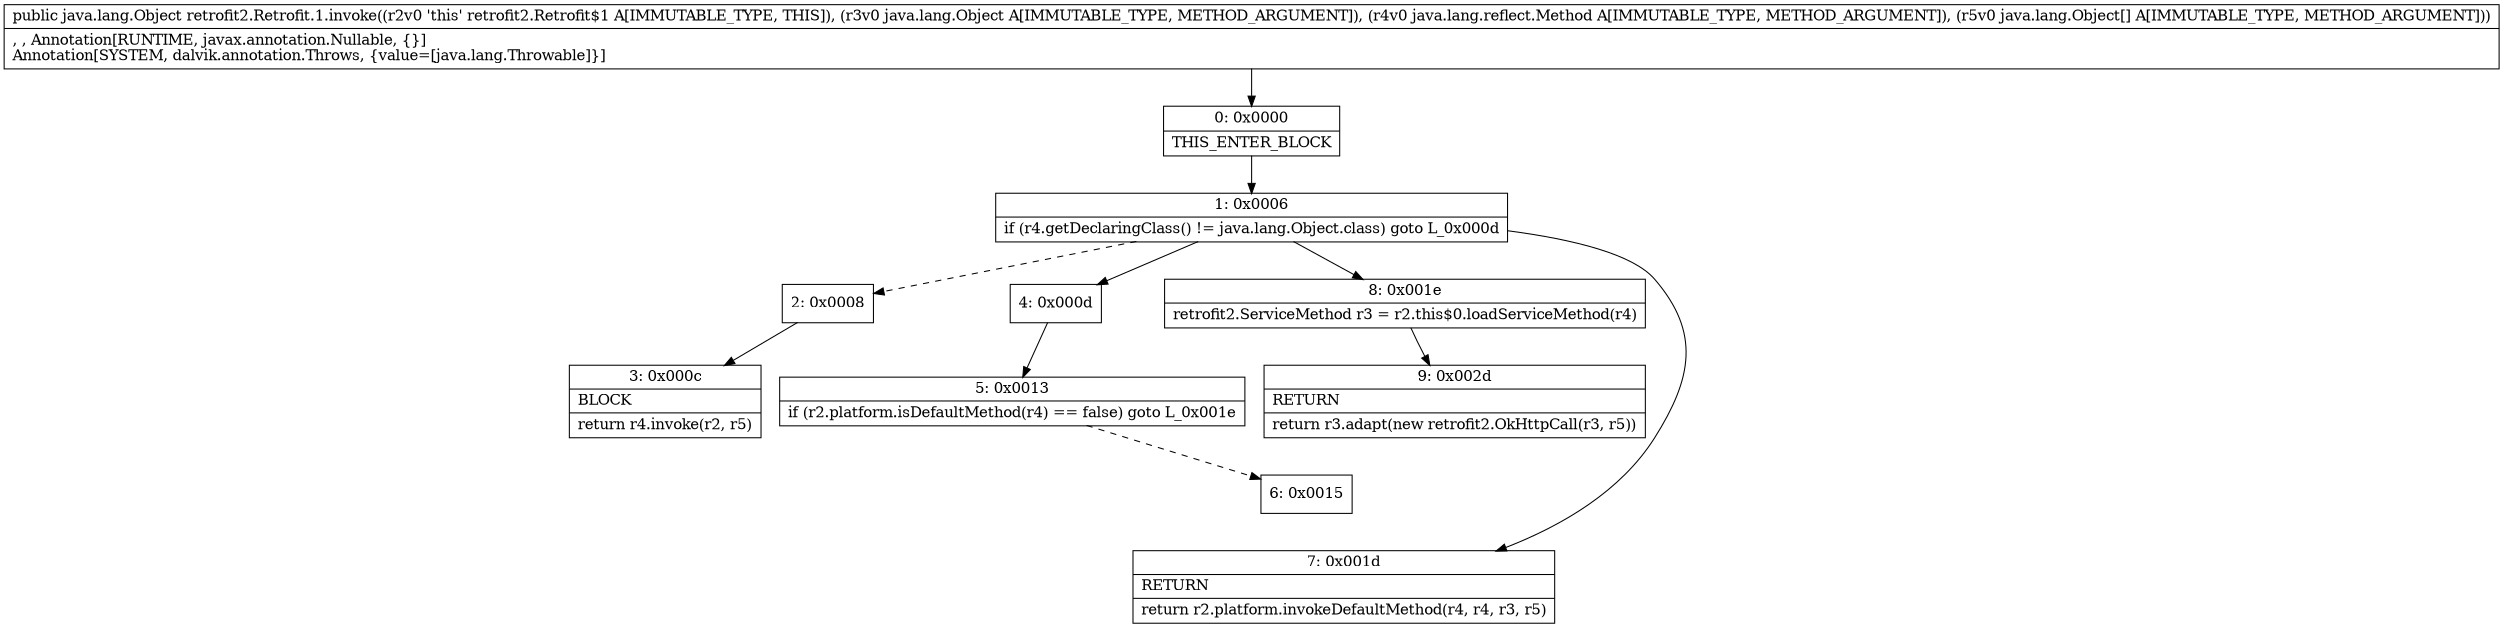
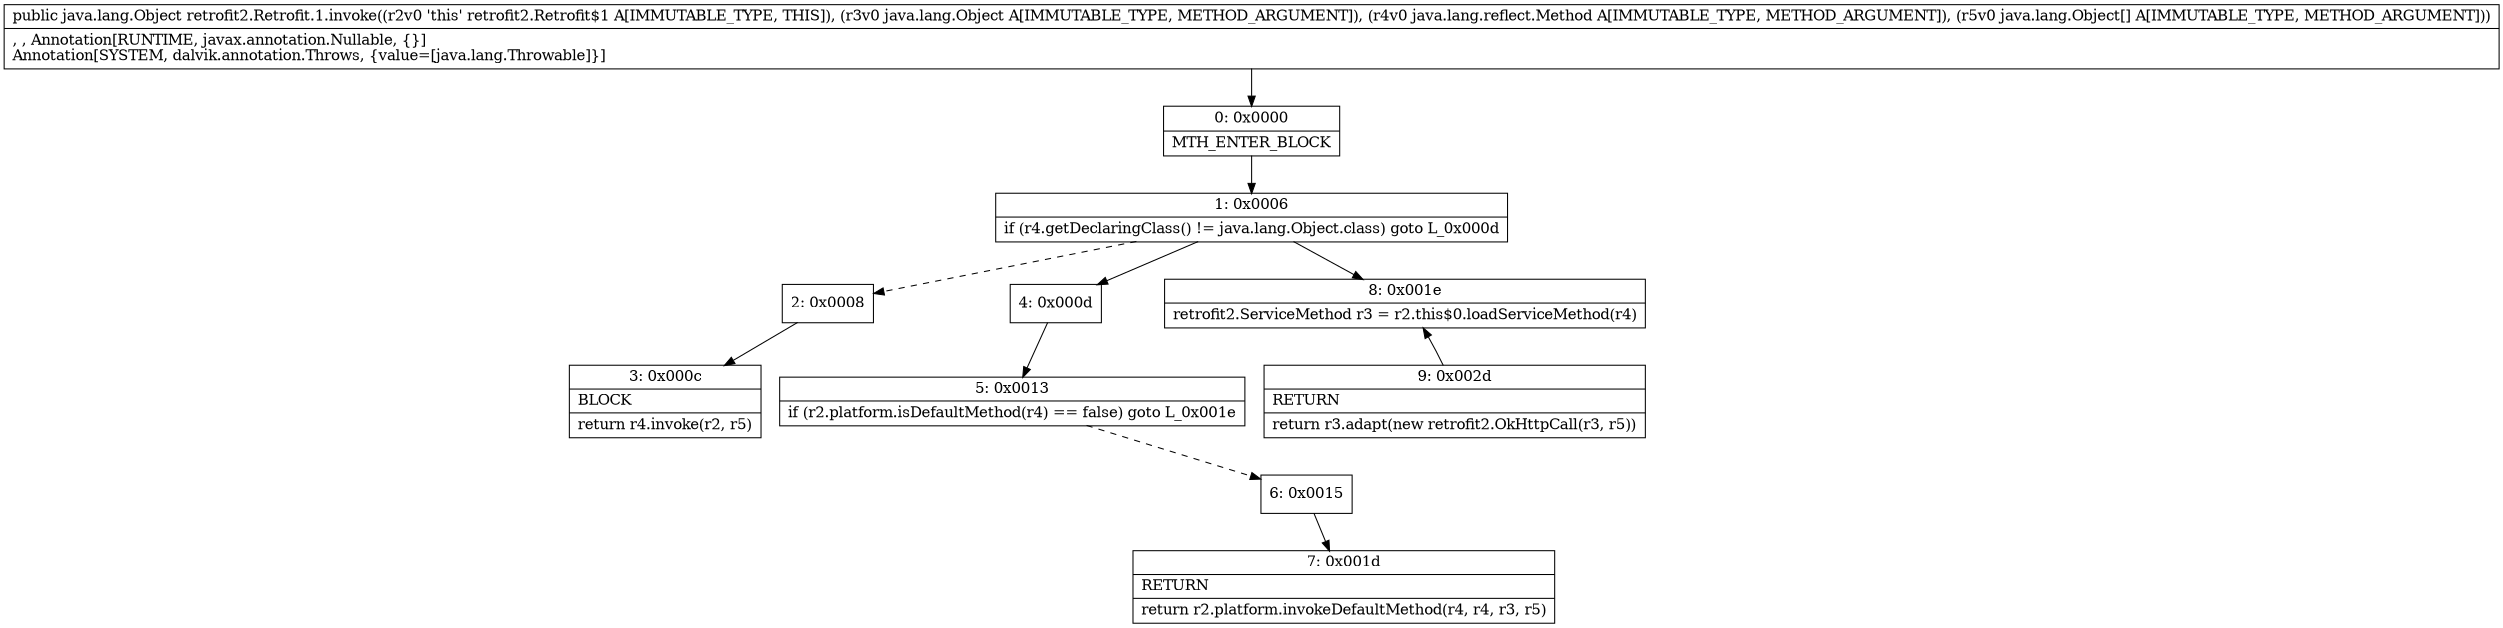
node "0: 0x0000": text "THIS_ENTER_BLOCK" -> "MTH_ENTER_BLOCK"
edge "8: 0x001e" -> "9: 0x002d": reversed
edge "1: 0x0006" -> "7: 0x001d": now "6: 0x0015" -> "7: 0x001d"
